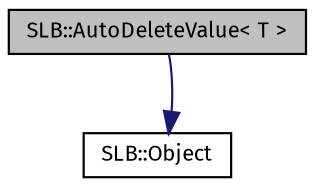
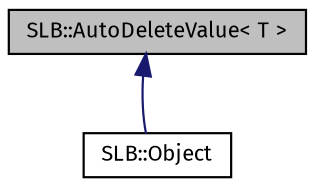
edge "SLB::AutoDeleteValue< T >" -> "SLB::Object": reversed
